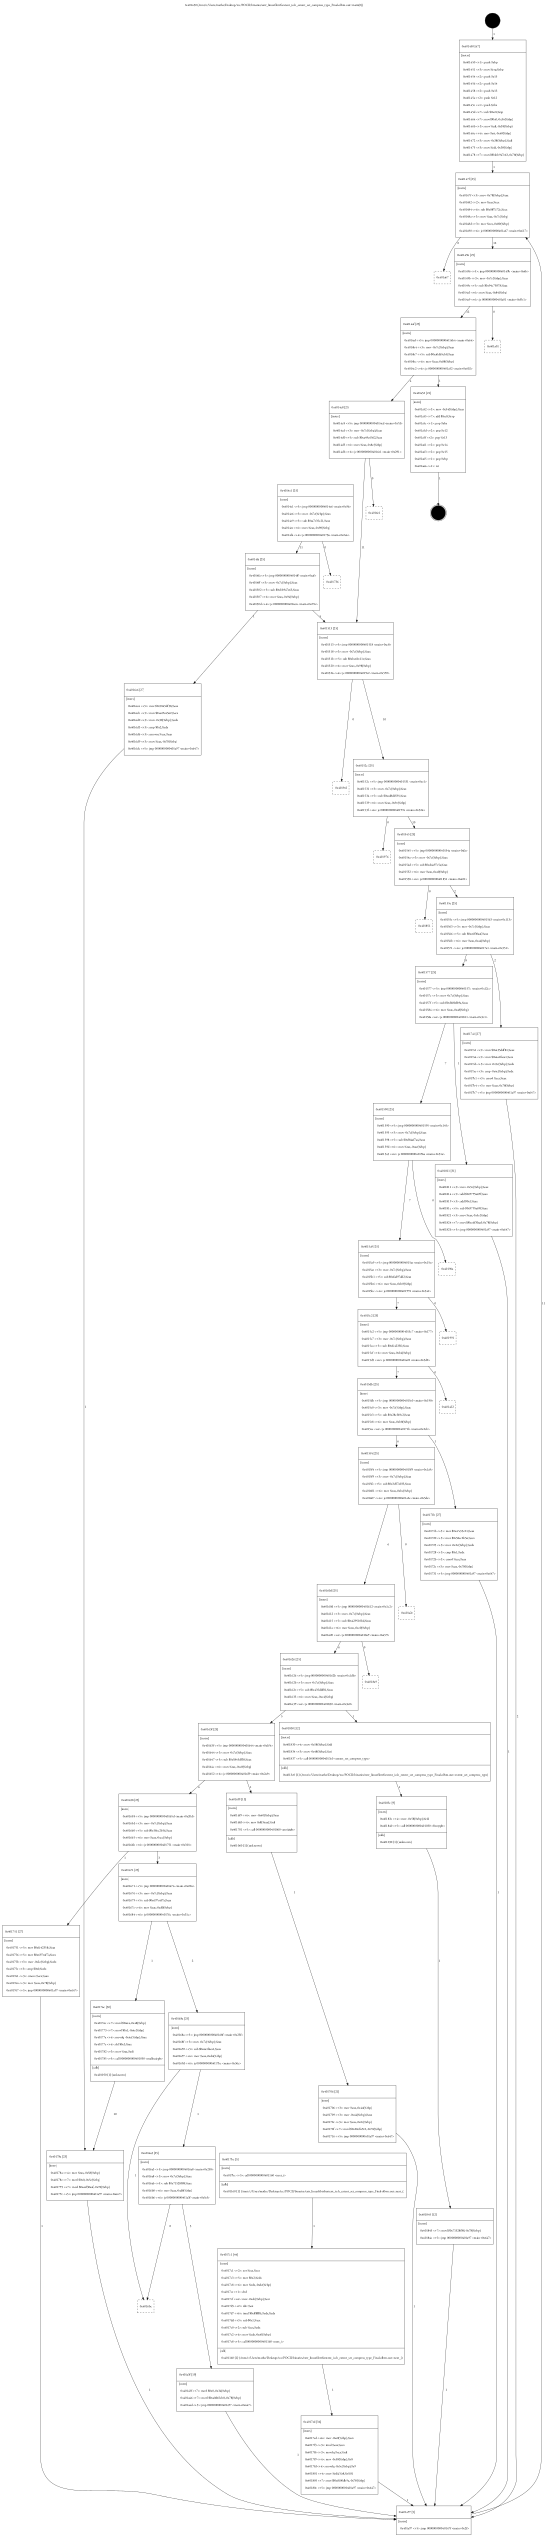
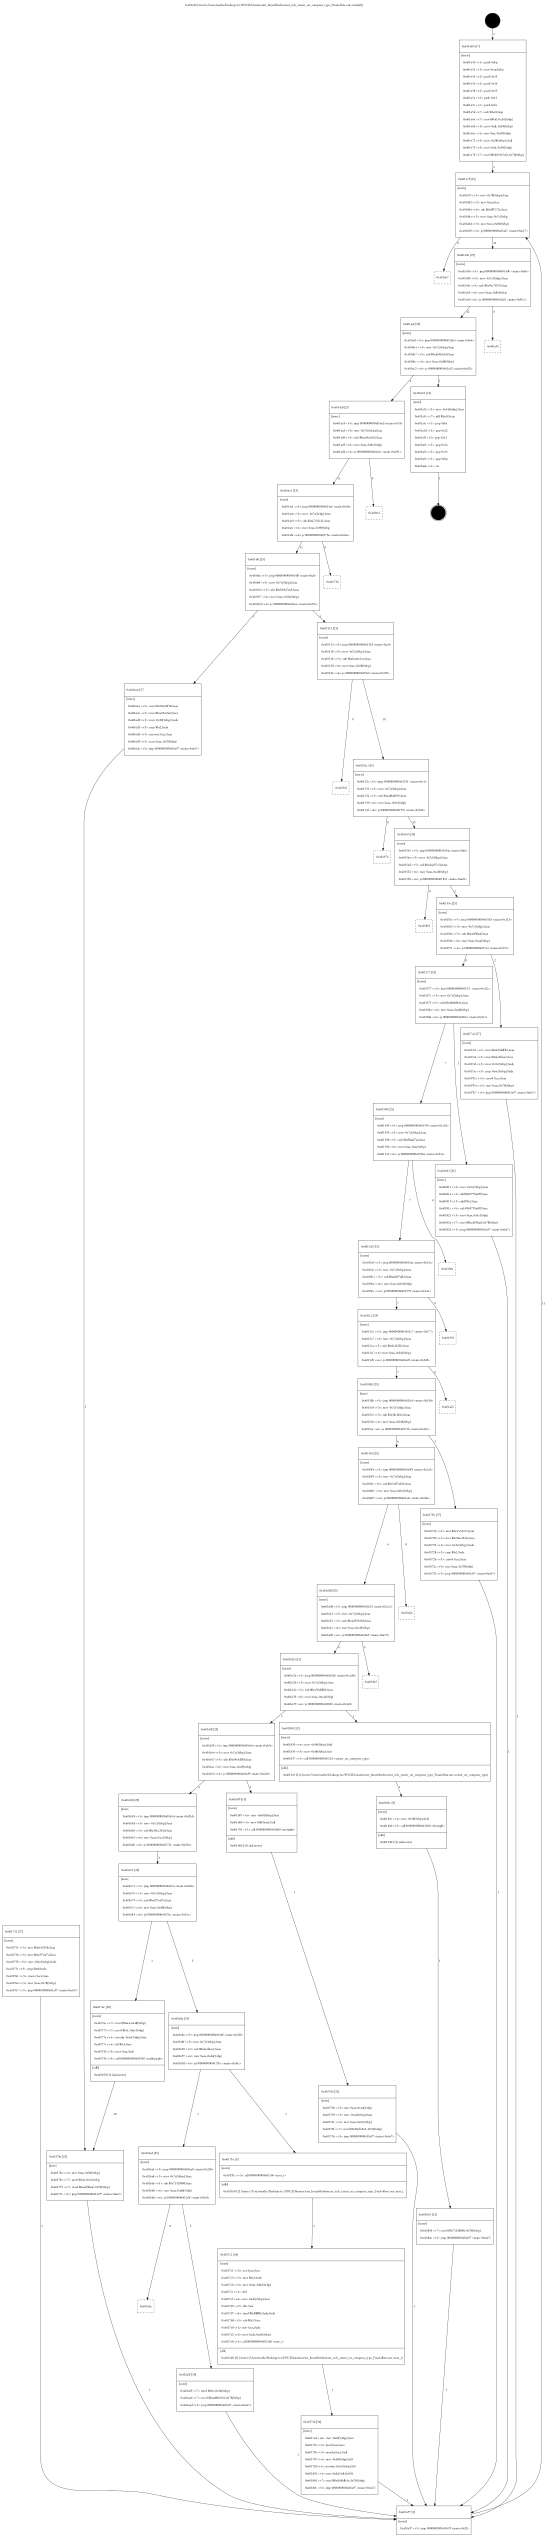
edge "0x4014c8 [25]" -> "0x401513 [25]": now "0x4014c8 [25]" -> "0x4014e1 [25]"
edge "0x401658 [25]" -> "0x401751 [27]": removed, label "1"
edge "0x40168a [25]" -> "0x4016bc": now "0x40168a [25]" -> "0x4017bc [5]"
